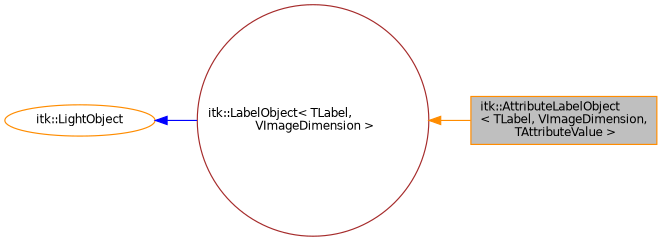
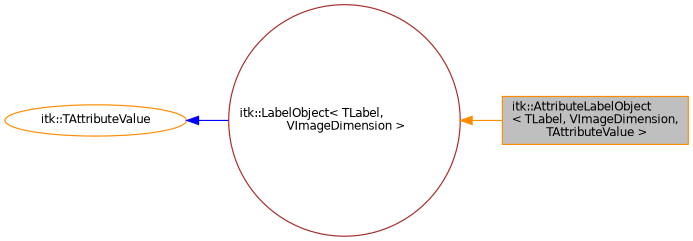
node "itk::LightObject": label "itk::LightObject" -> "itk::TAttributeValue"
